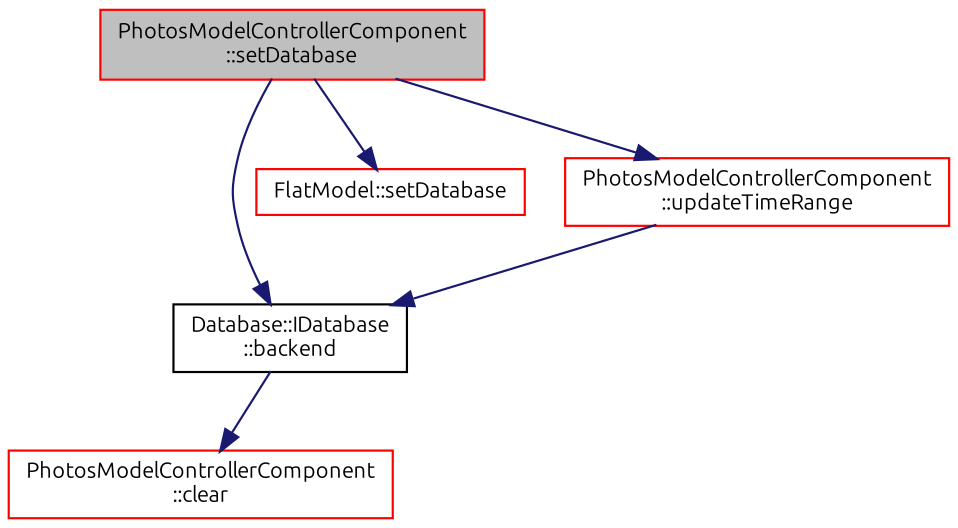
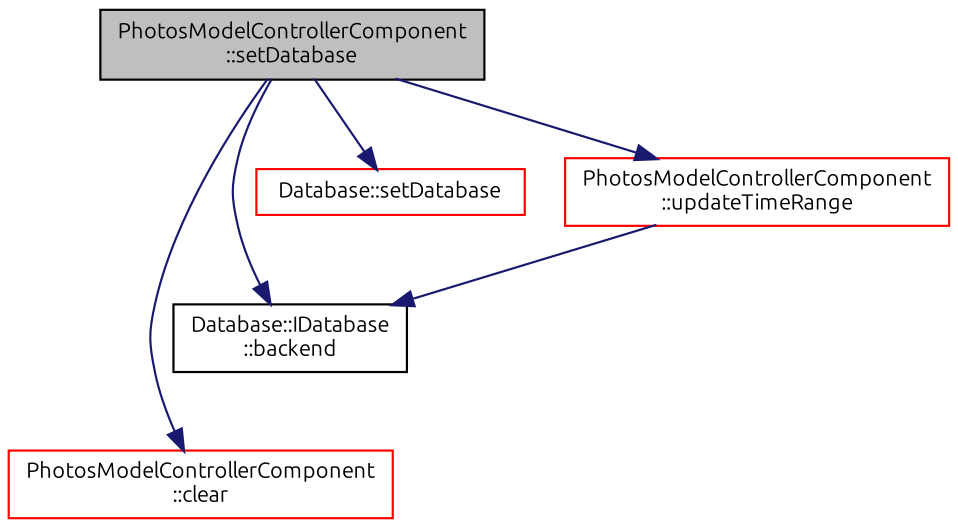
node "PhotosModelControllerComponent ::setDatabase": color red -> black
node "FlatModel::setDatabase": label "FlatModel::setDatabase" -> "Database::setDatabase"
edge "Database::IDatabase ::backend" -> "PhotosModelControllerComponent ::clear": now "PhotosModelControllerComponent ::setDatabase" -> "PhotosModelControllerComponent ::clear"
